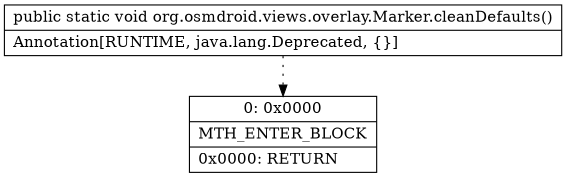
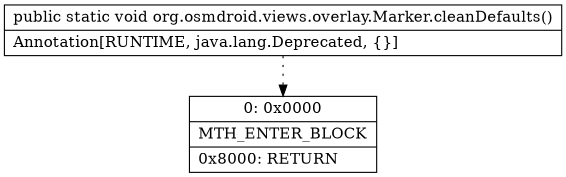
node "0: 0x0000": text "0x0000: RETURN" -> "0x8000: RETURN"
